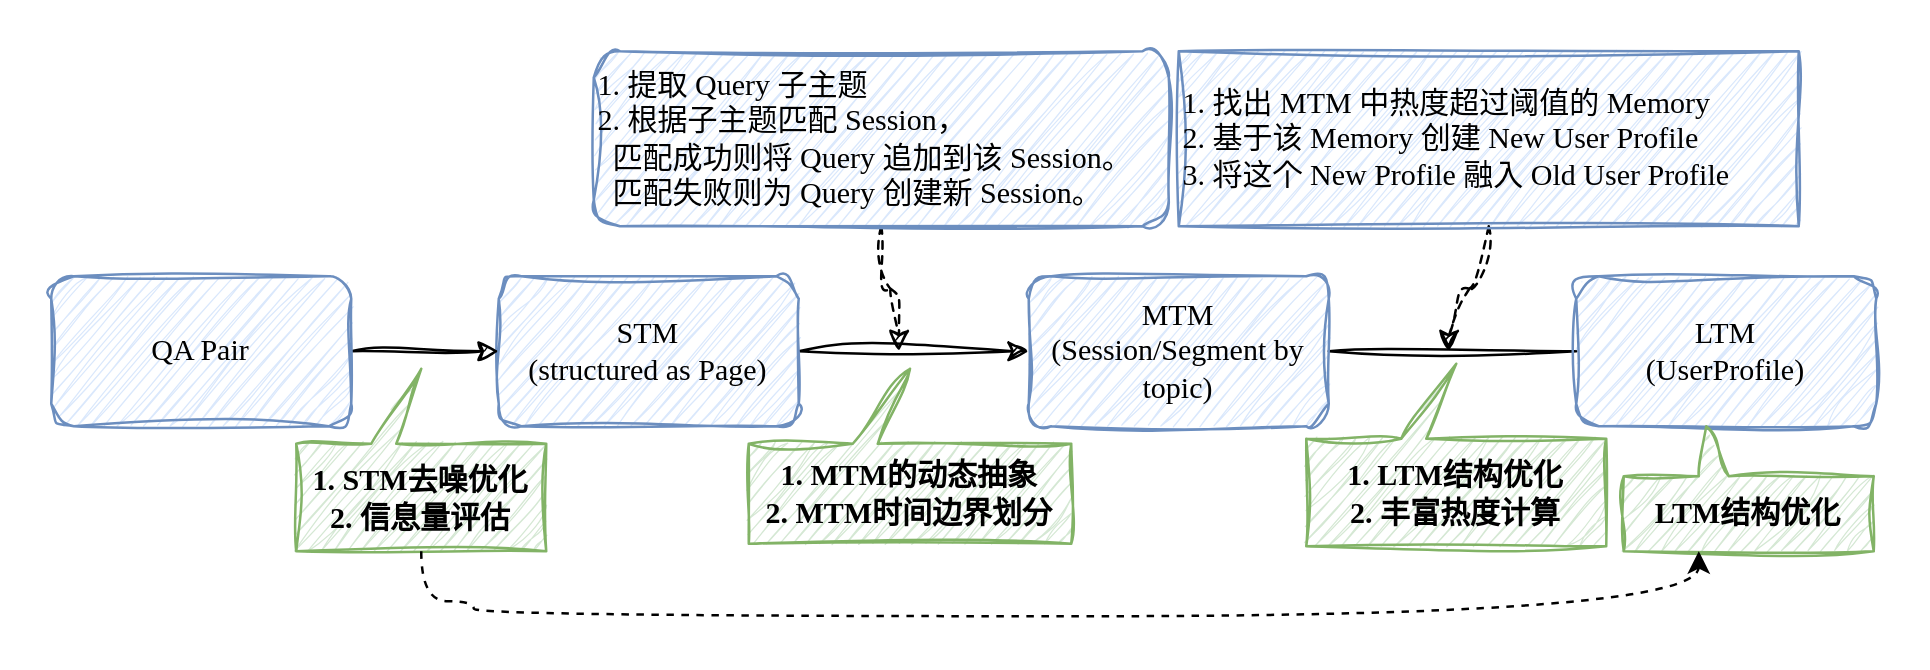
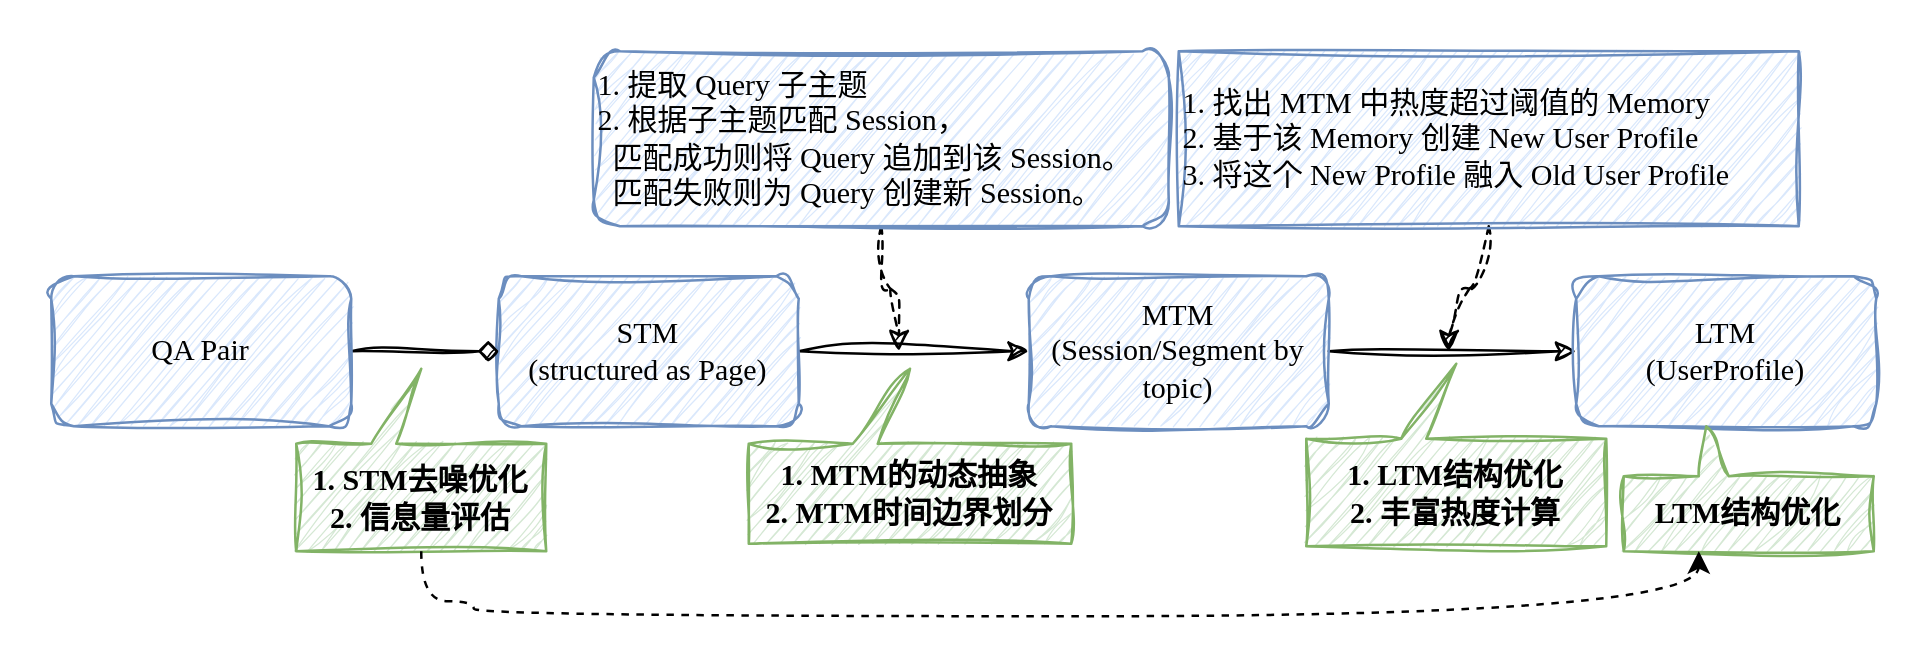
edge "QA Pair" -> "STM (structured as Page)": arrowhead classic -> diamond
edge "MTM (Session/Segment by topic)" -- "LTM (UserProfile)": arrowhead none -> classic
